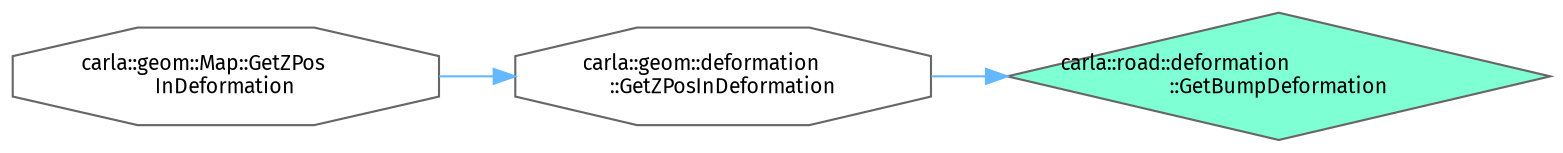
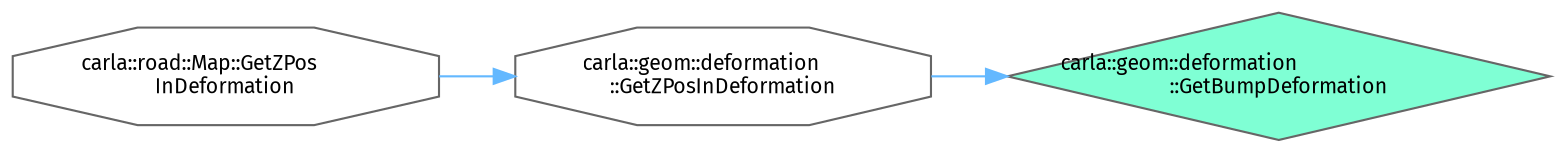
node "carla::geom::Map::GetZPos InDeformation": label "carla::geom::Map::GetZPos InDeformation" -> "carla::road::Map::GetZPos InDeformation"
node "carla::road::deformation ::GetBumpDeformation": label "carla::road::deformation ::GetBumpDeformation" -> "carla::geom::deformation ::GetBumpDeformation"
